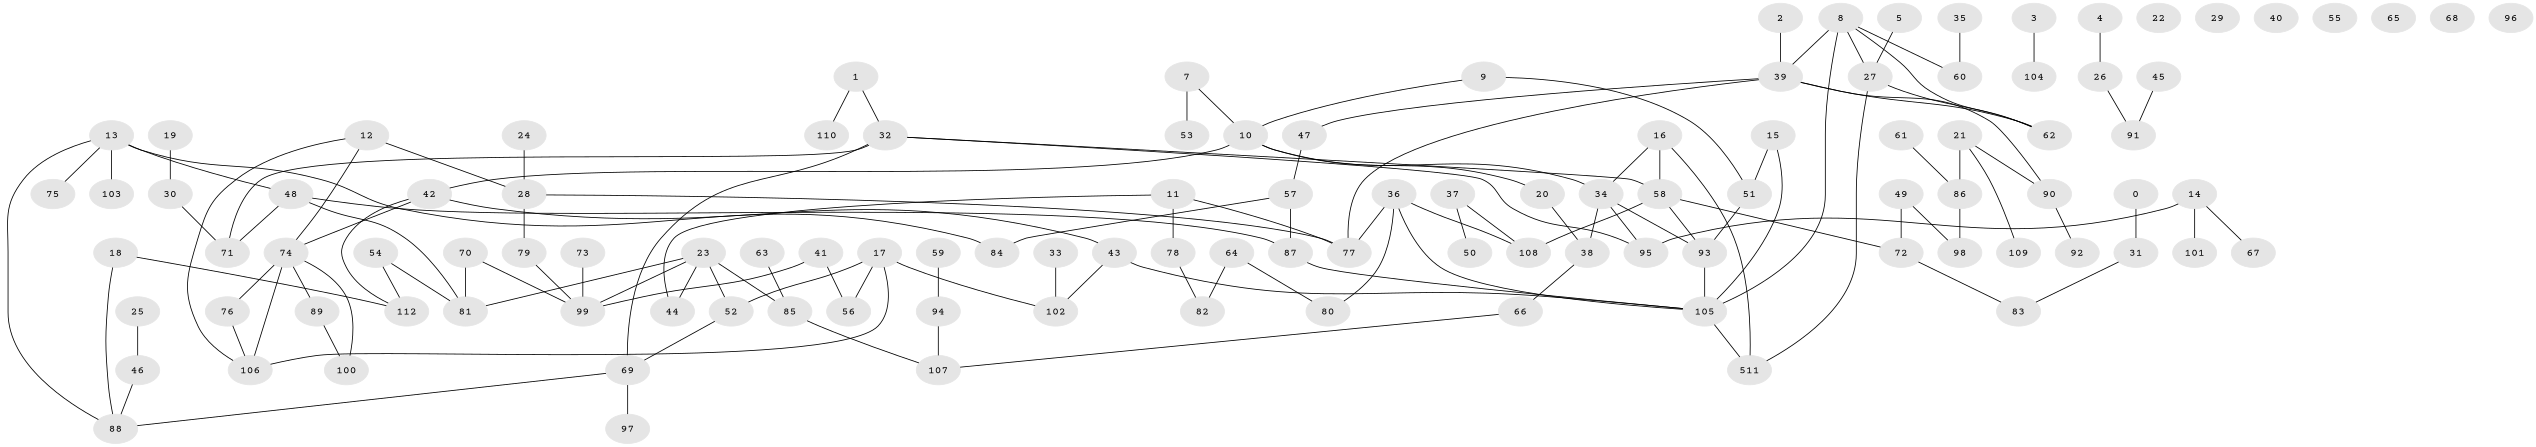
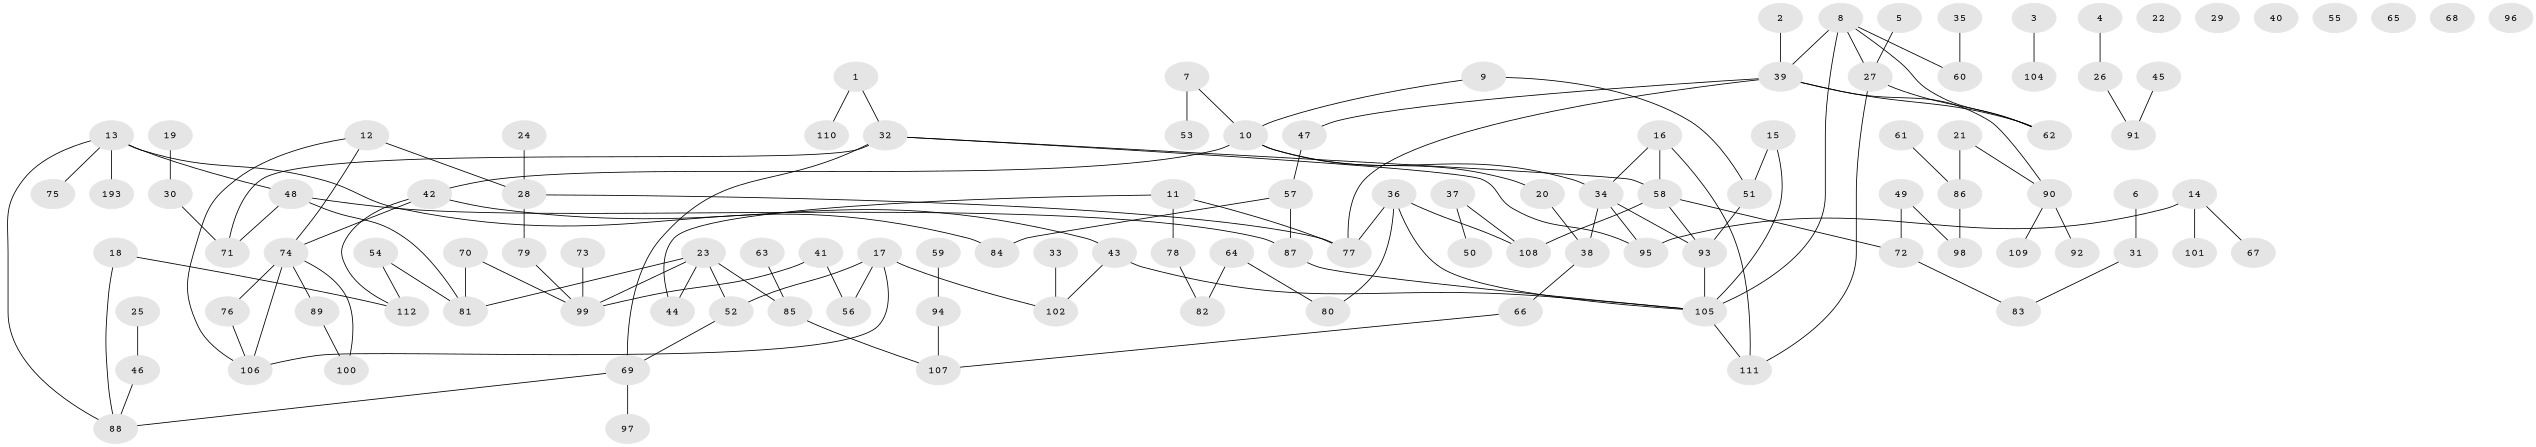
edge "21" -- "109": now "90" -- "109"
node "103": label "103" -> "193"
node "0": label "0" -> "6"
node "511": label "511" -> "111"
